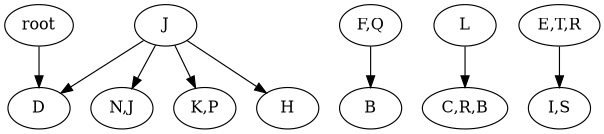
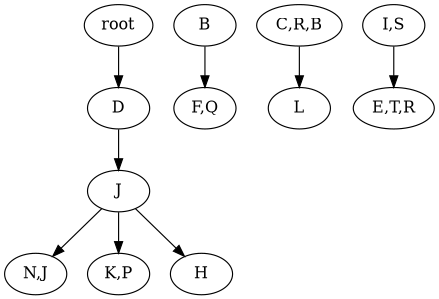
edge "F,Q" -> "B": reversed
edge "L" -> "C,R,B": reversed
edge "E,T,R" -> "I,S": reversed
edge "J" -> "D": reversed
